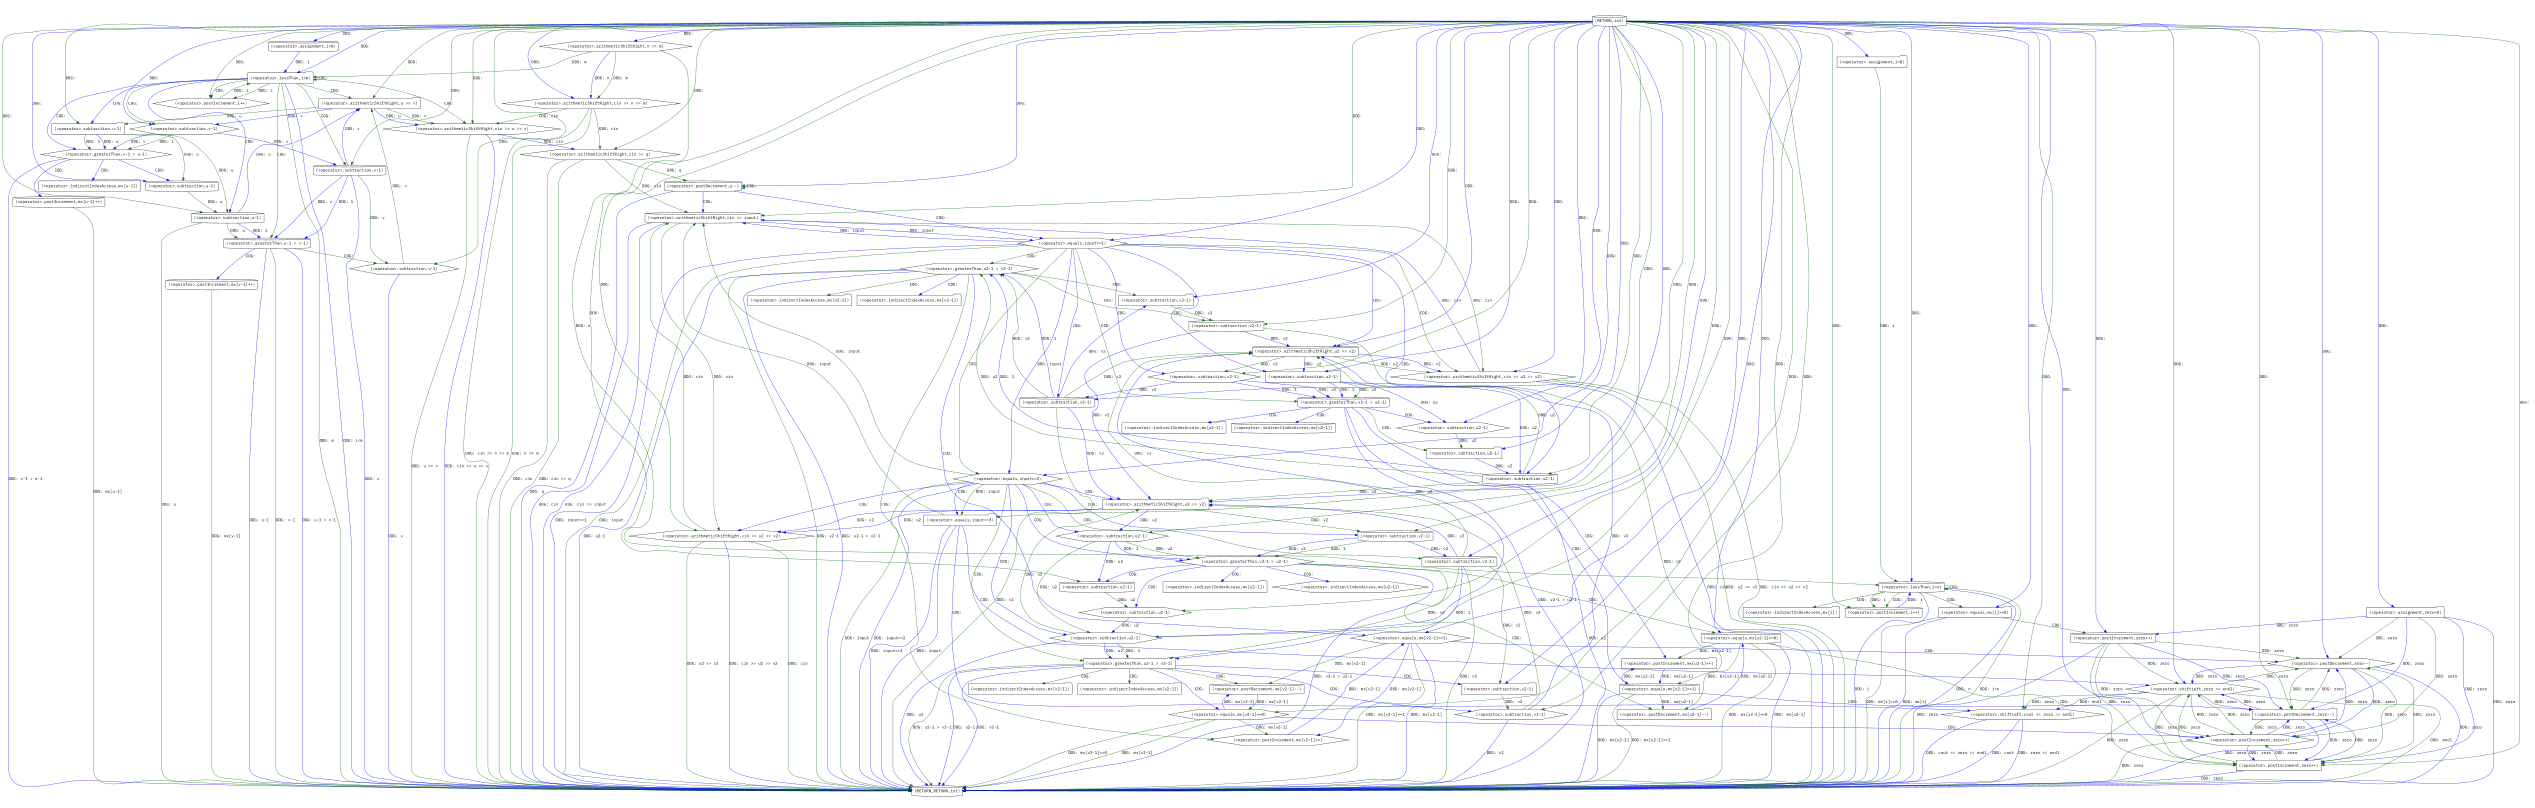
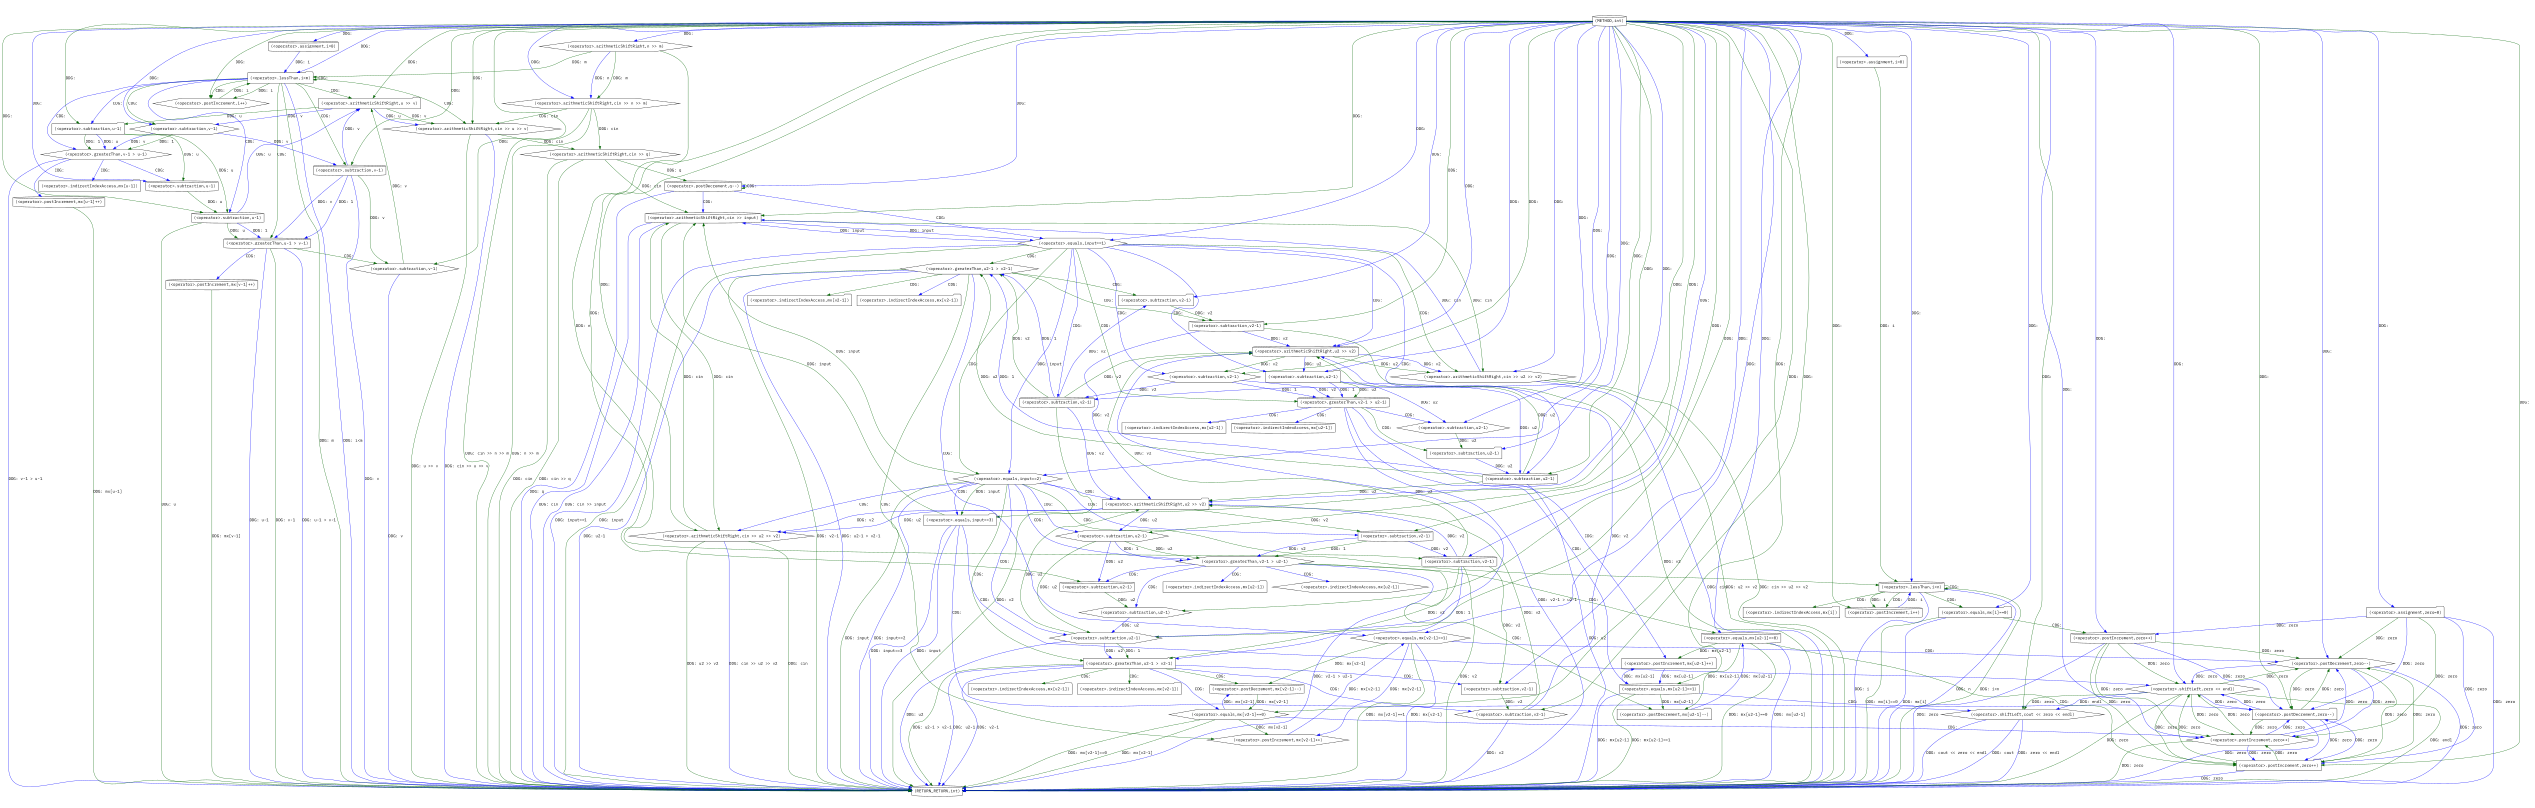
edge "(METHOD,int)" -> "(<operator>.arithmeticShiftRight,cin >> q)": removed, label "DDG:"
edge "(<operator>.arithmeticShiftRight,cin >> u >> v)" -> "(<operator>.arithmeticShiftRight,cin >> q)": color blue -> darkgreen
